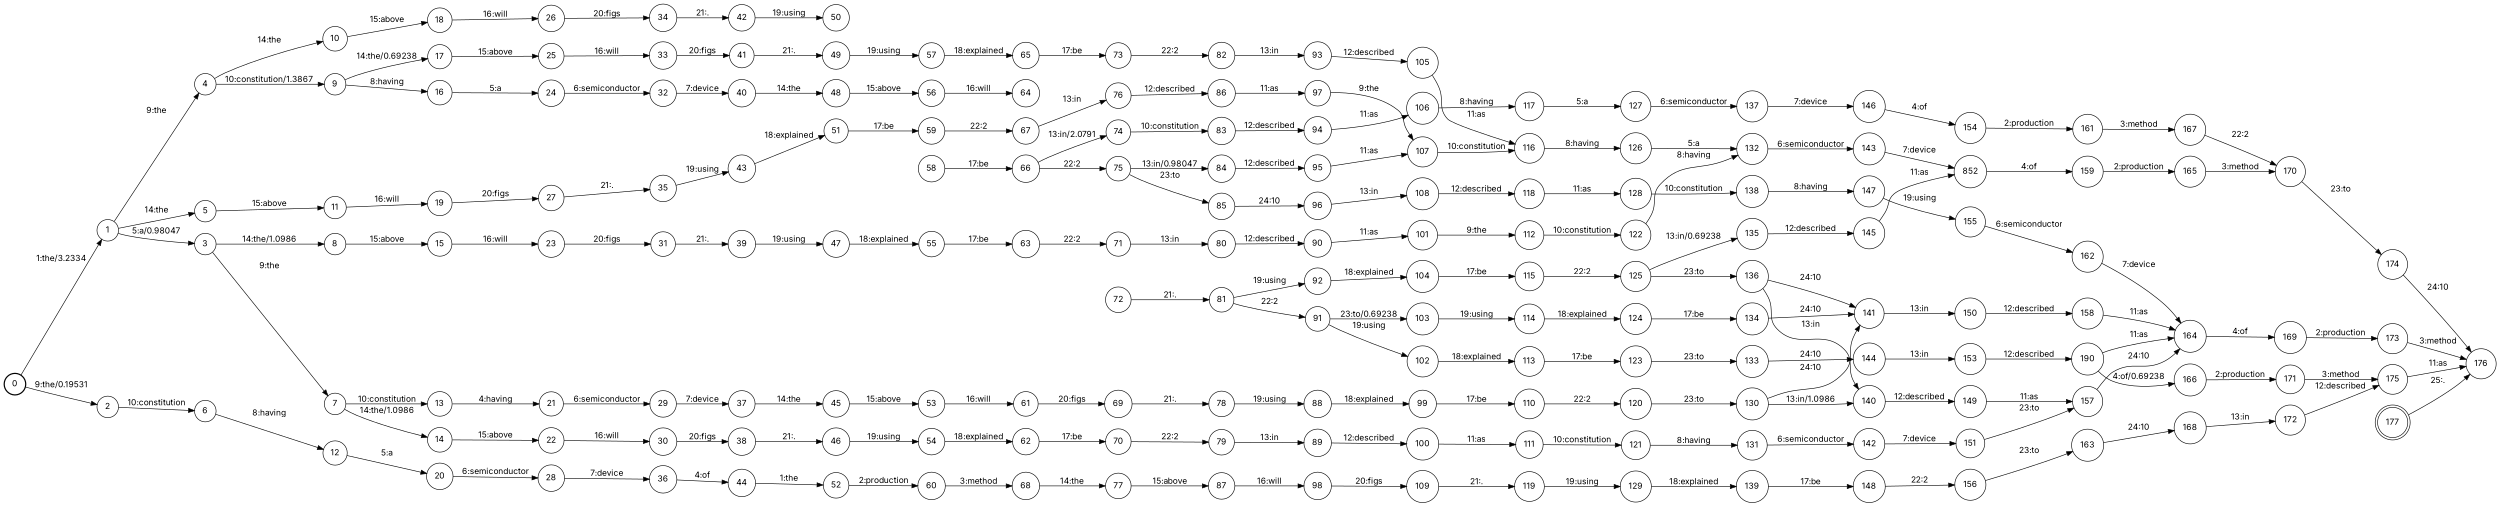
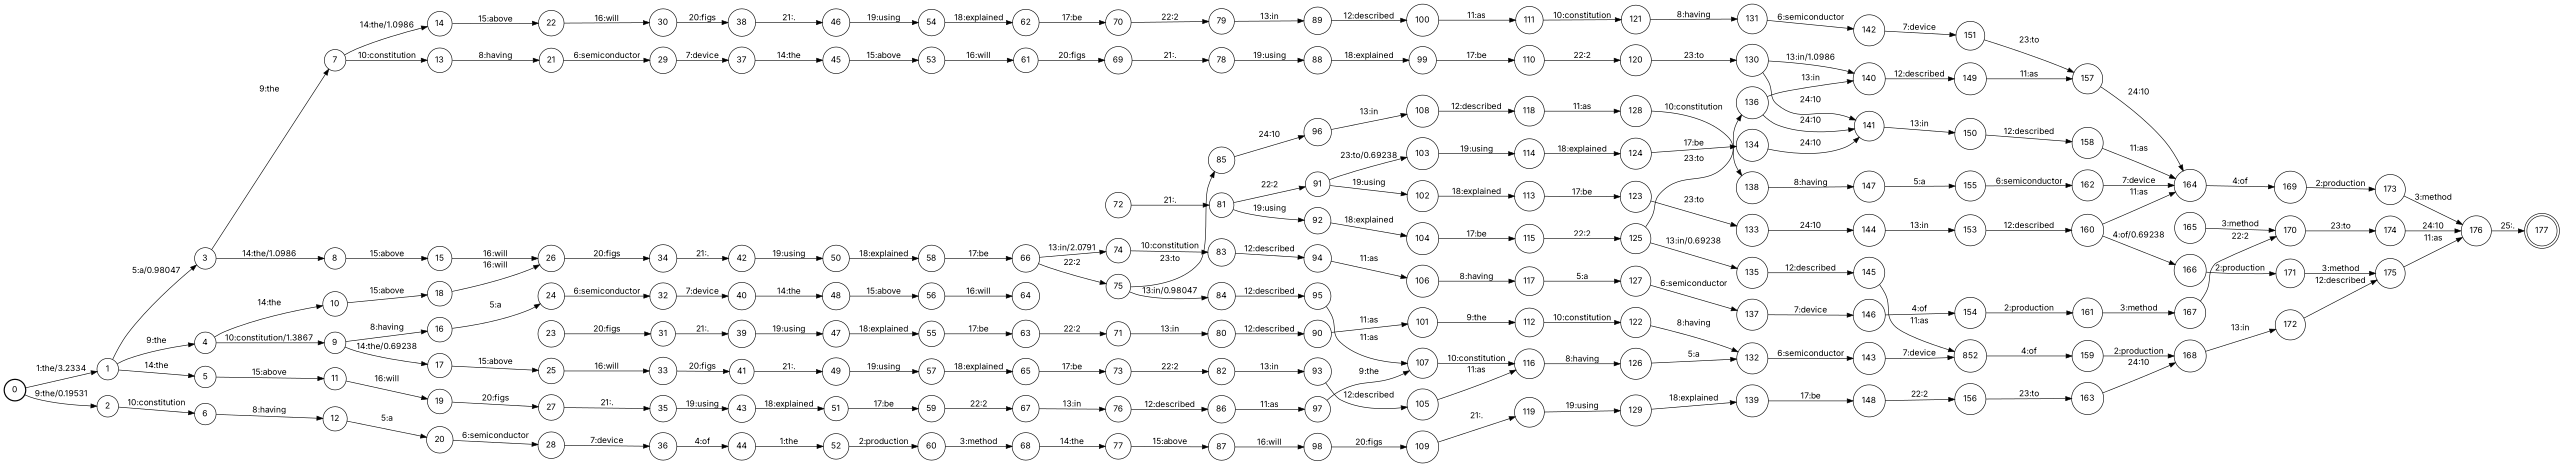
edge "159" -> "165": now "159" -> "168"
edge "147" -> "155": label "19:using" -> "5:a"
edge "15" -> "23": now "15" -> "26"
edge "50" -> "58": added, label "18:explained"
node "190": label "190" -> "160"
edge "177" -> "176": reversed
edge "13" -> "21": label "4:having" -> "8:having"
